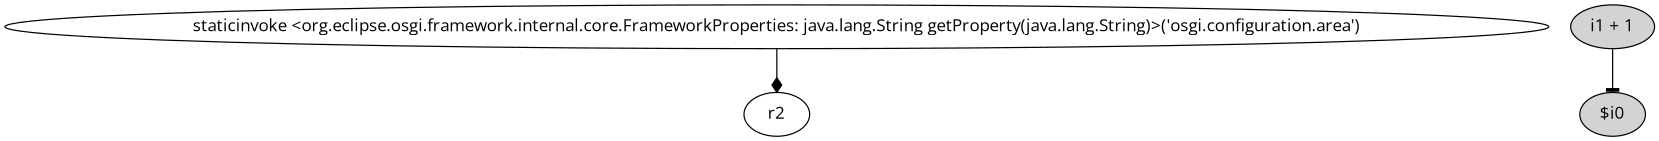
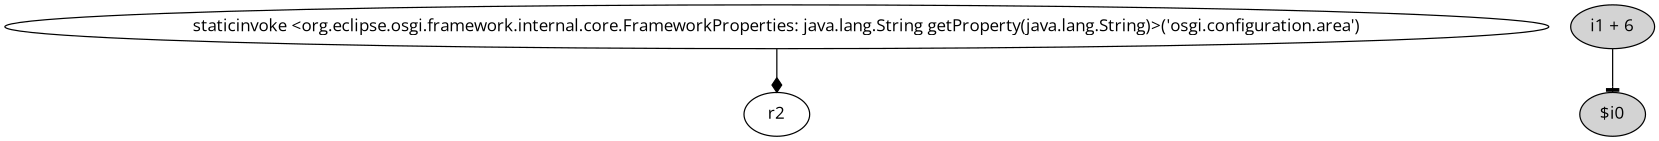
node "i1 + 1": label "i1 + 1" -> "i1 + 6"
